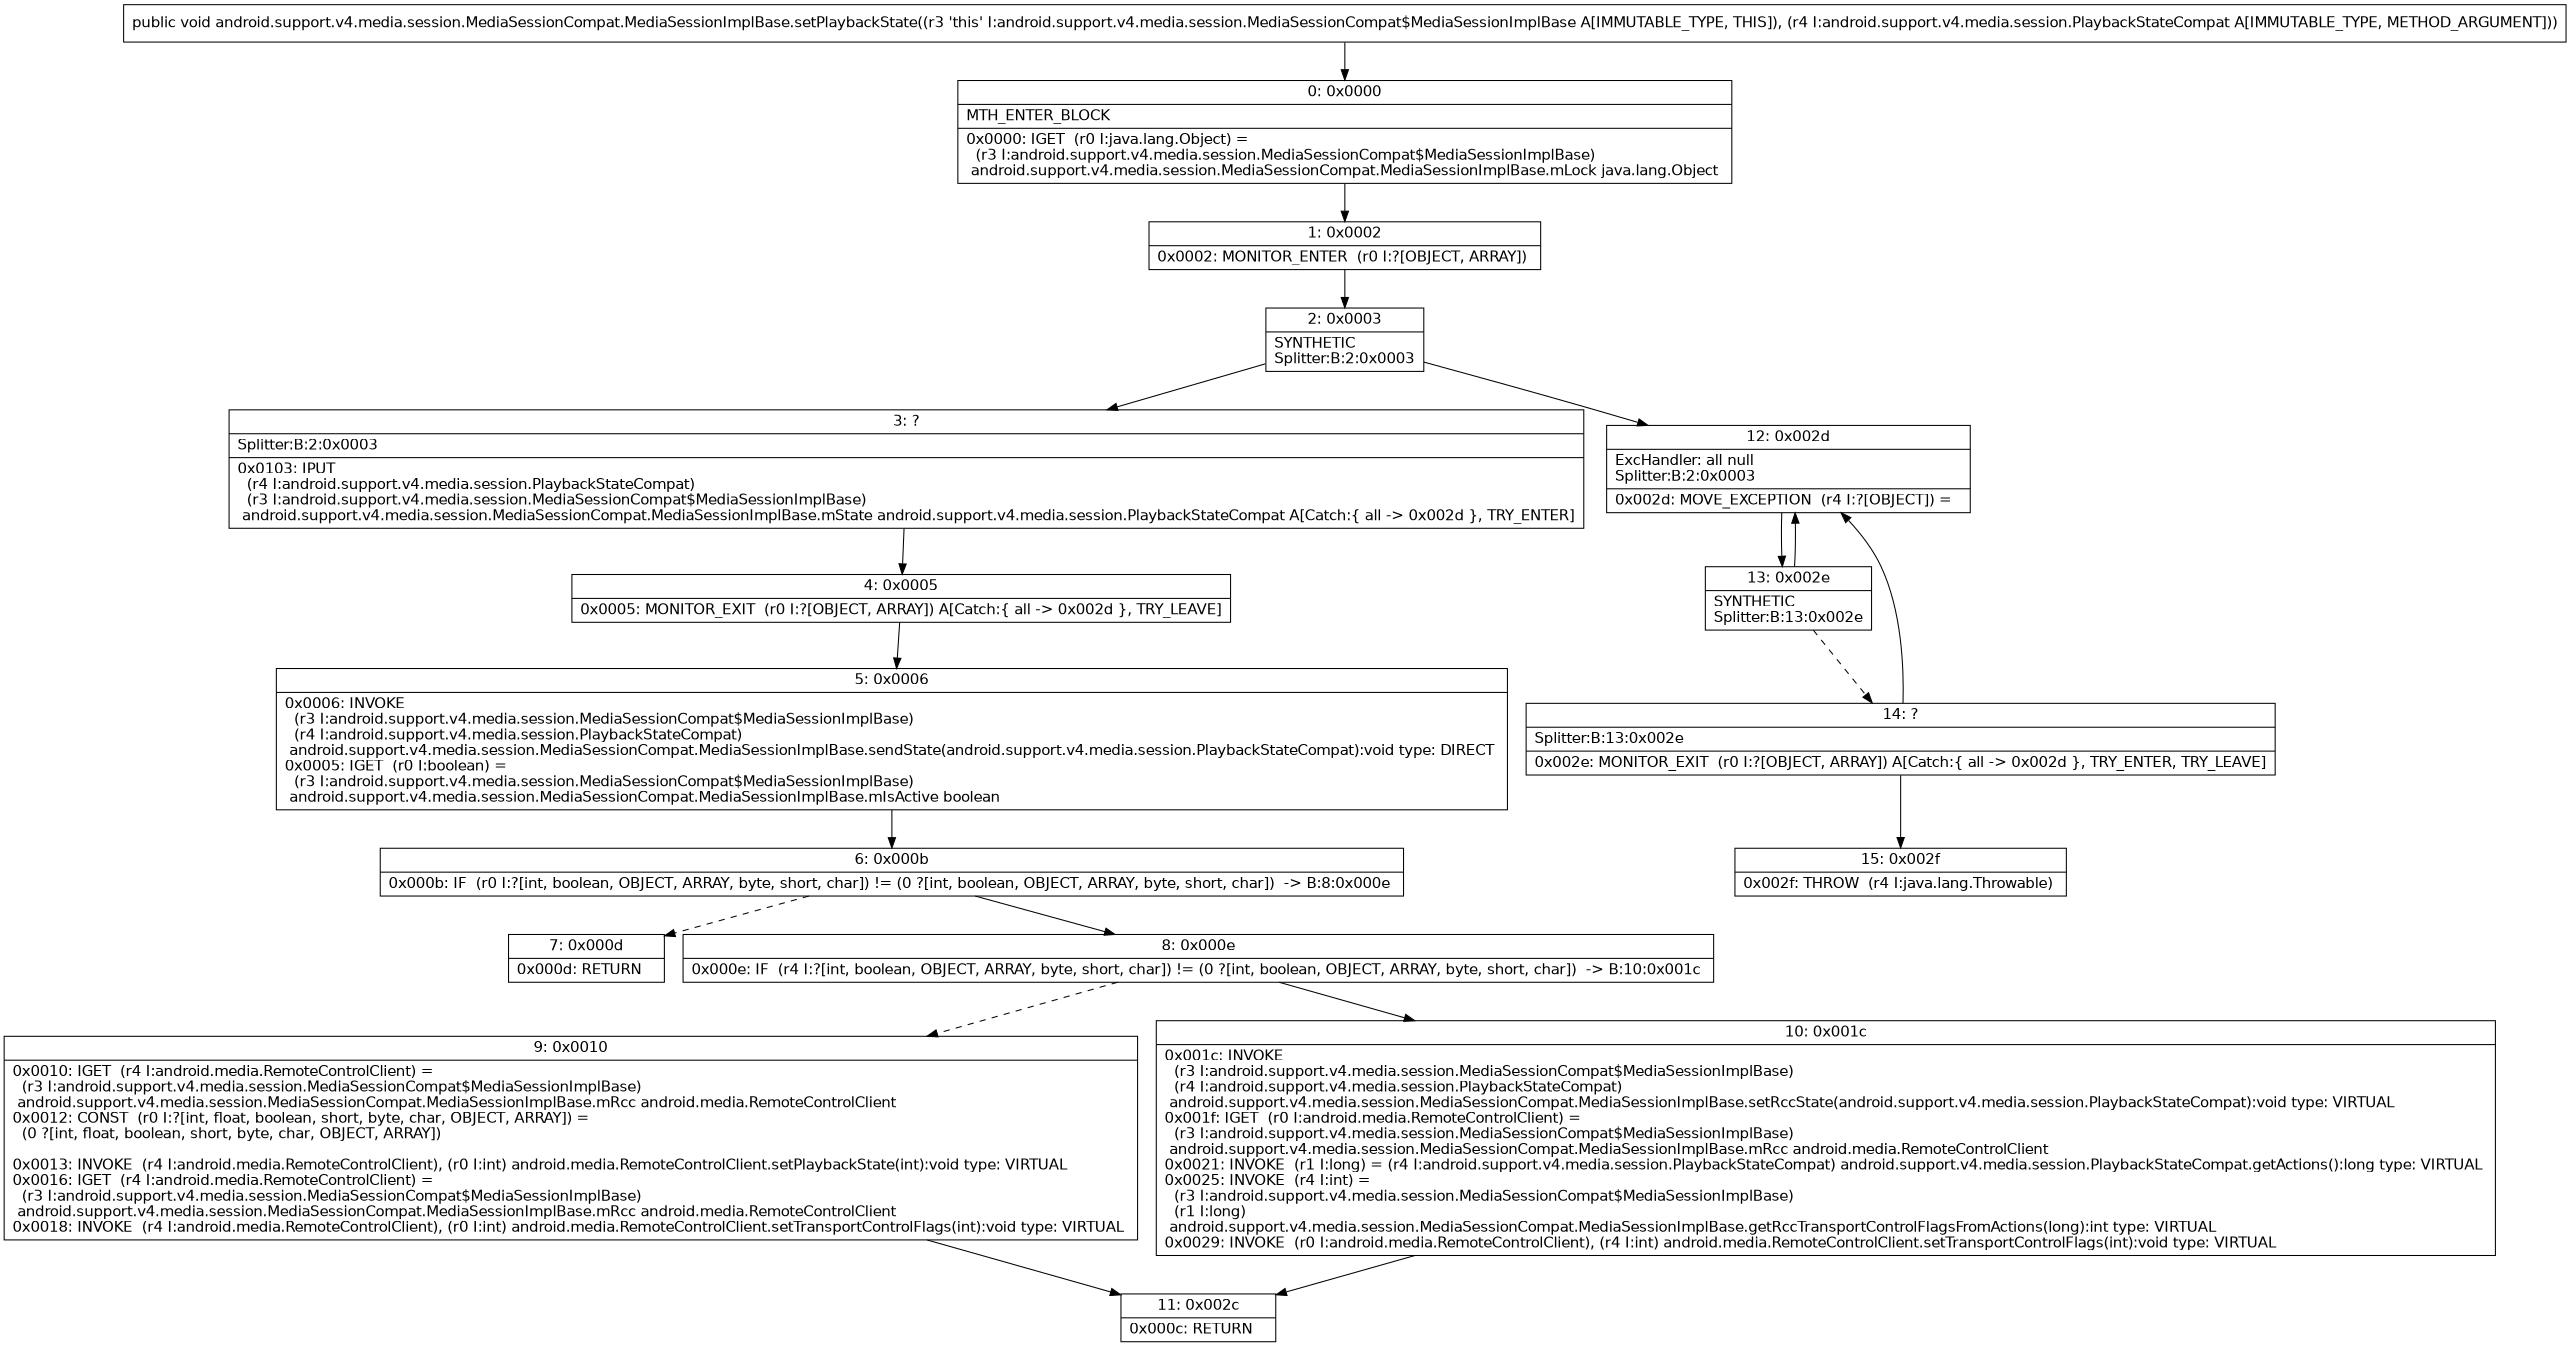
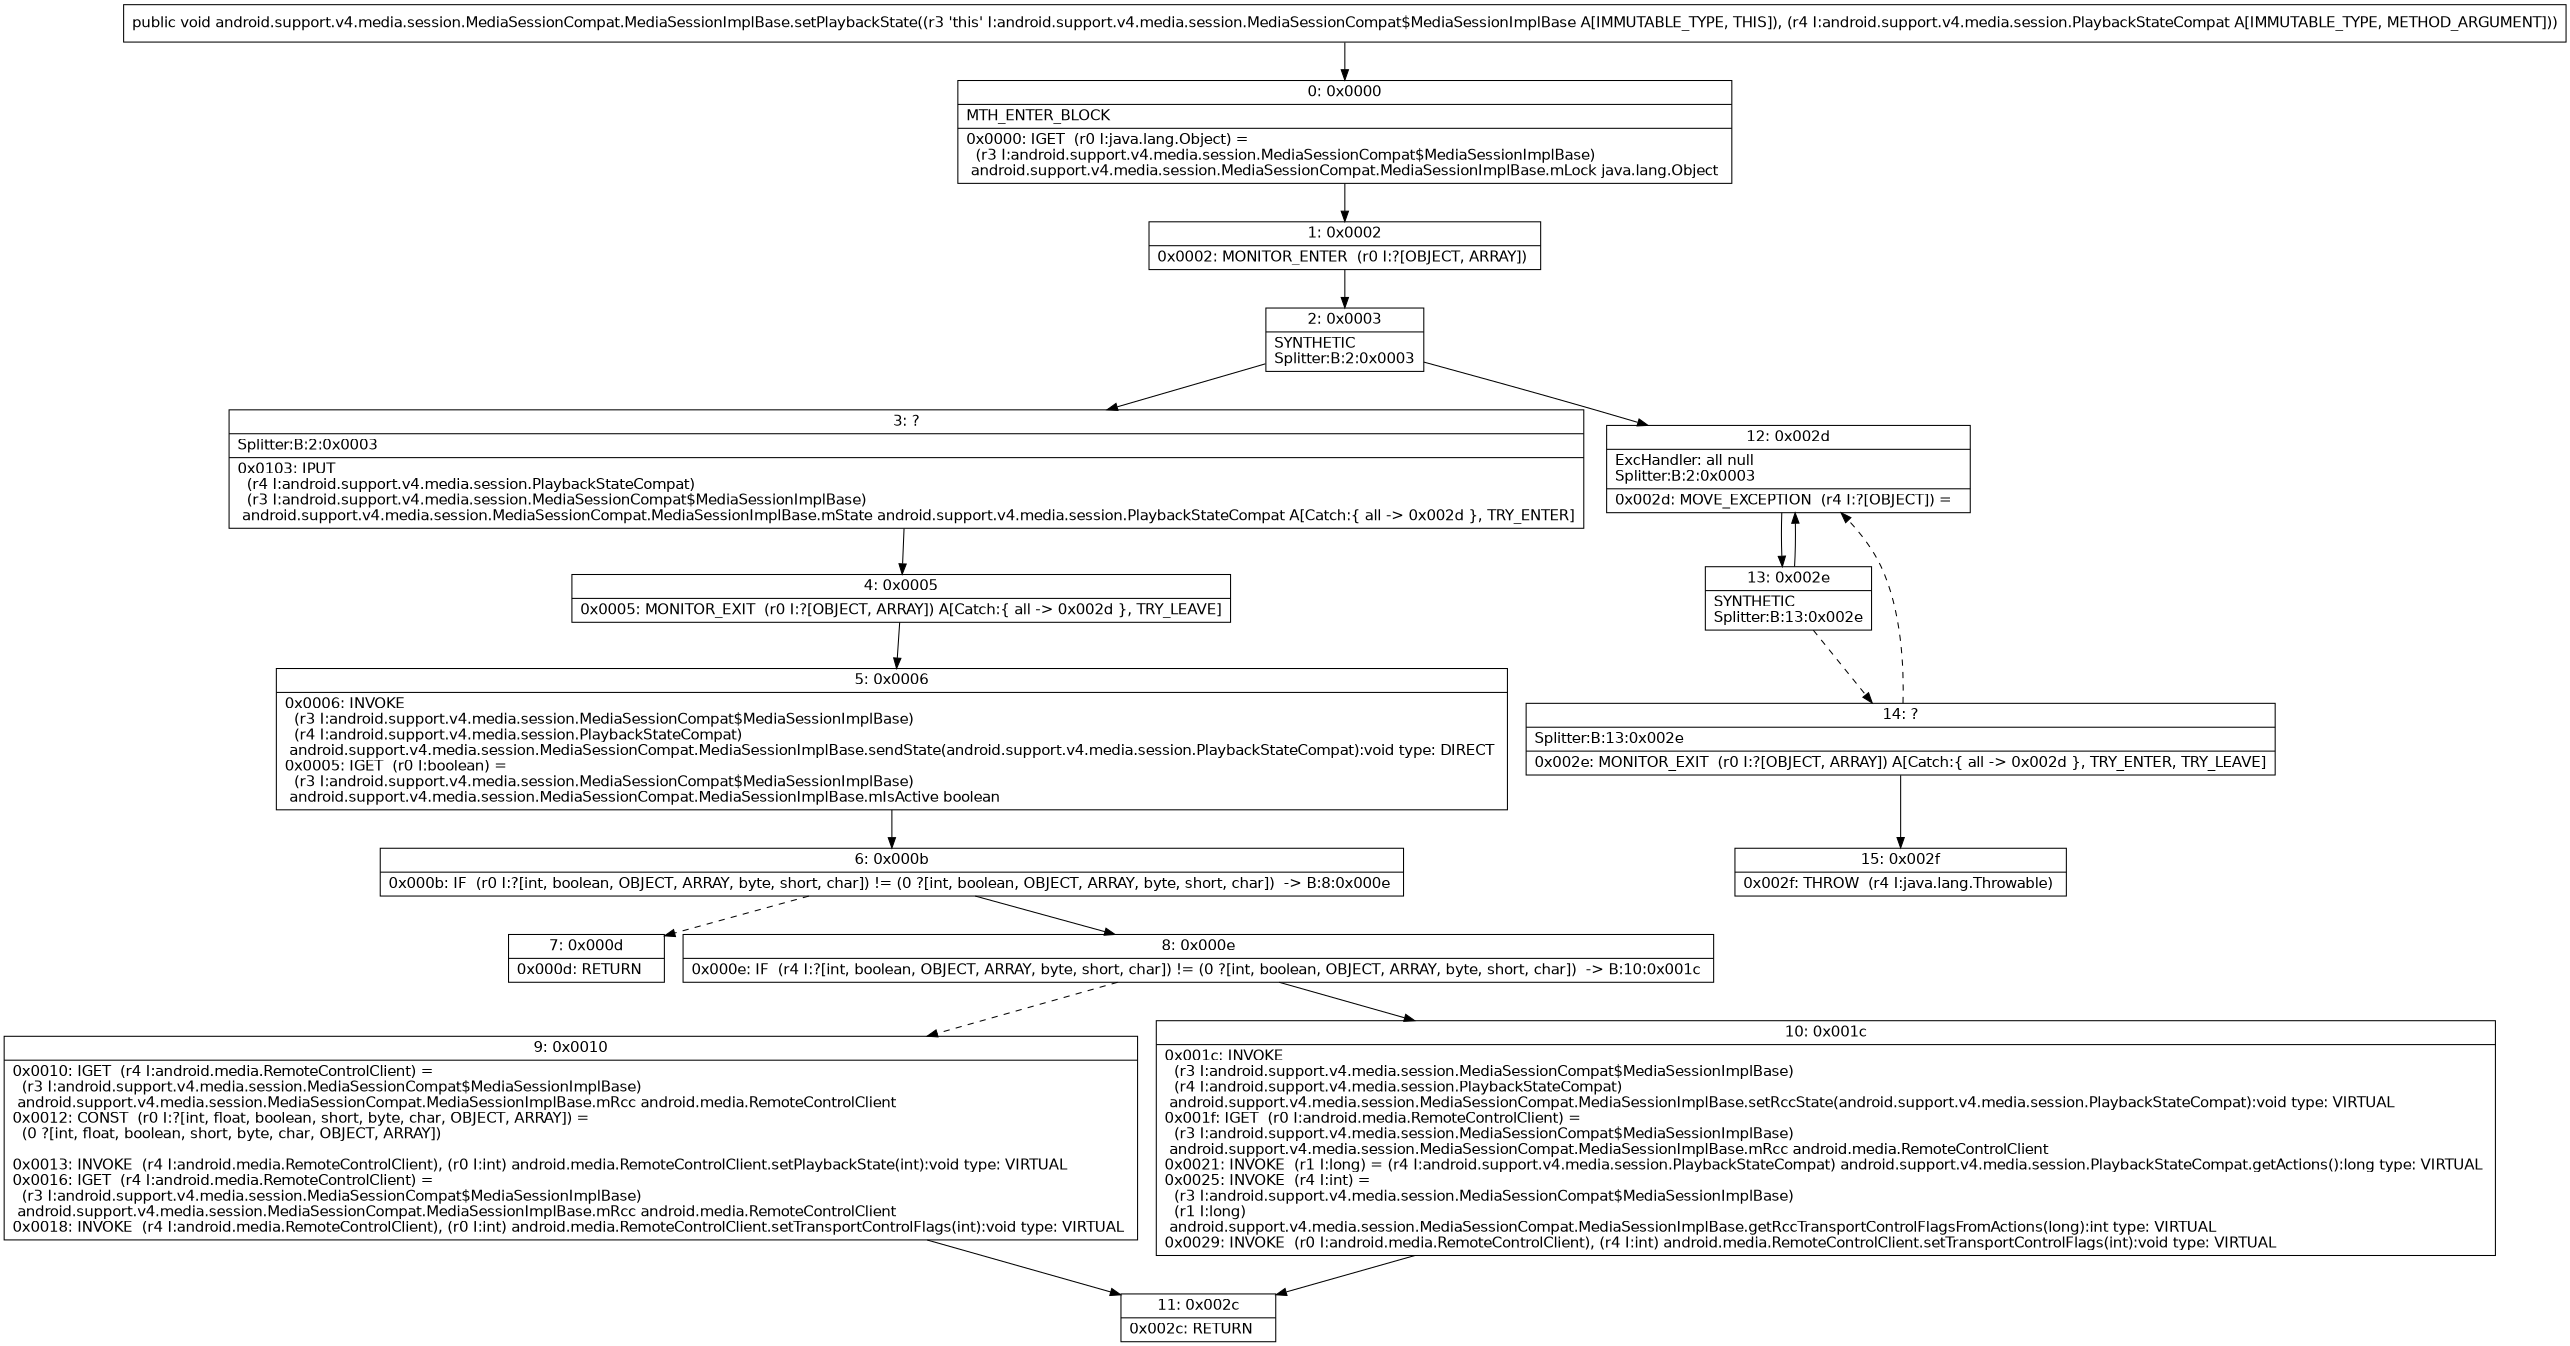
edge "14: ?" -> "12: 0x002d": style solid -> dashed
node "11: 0x002c": text "0x000c: RETURN" -> "0x002c: RETURN"
